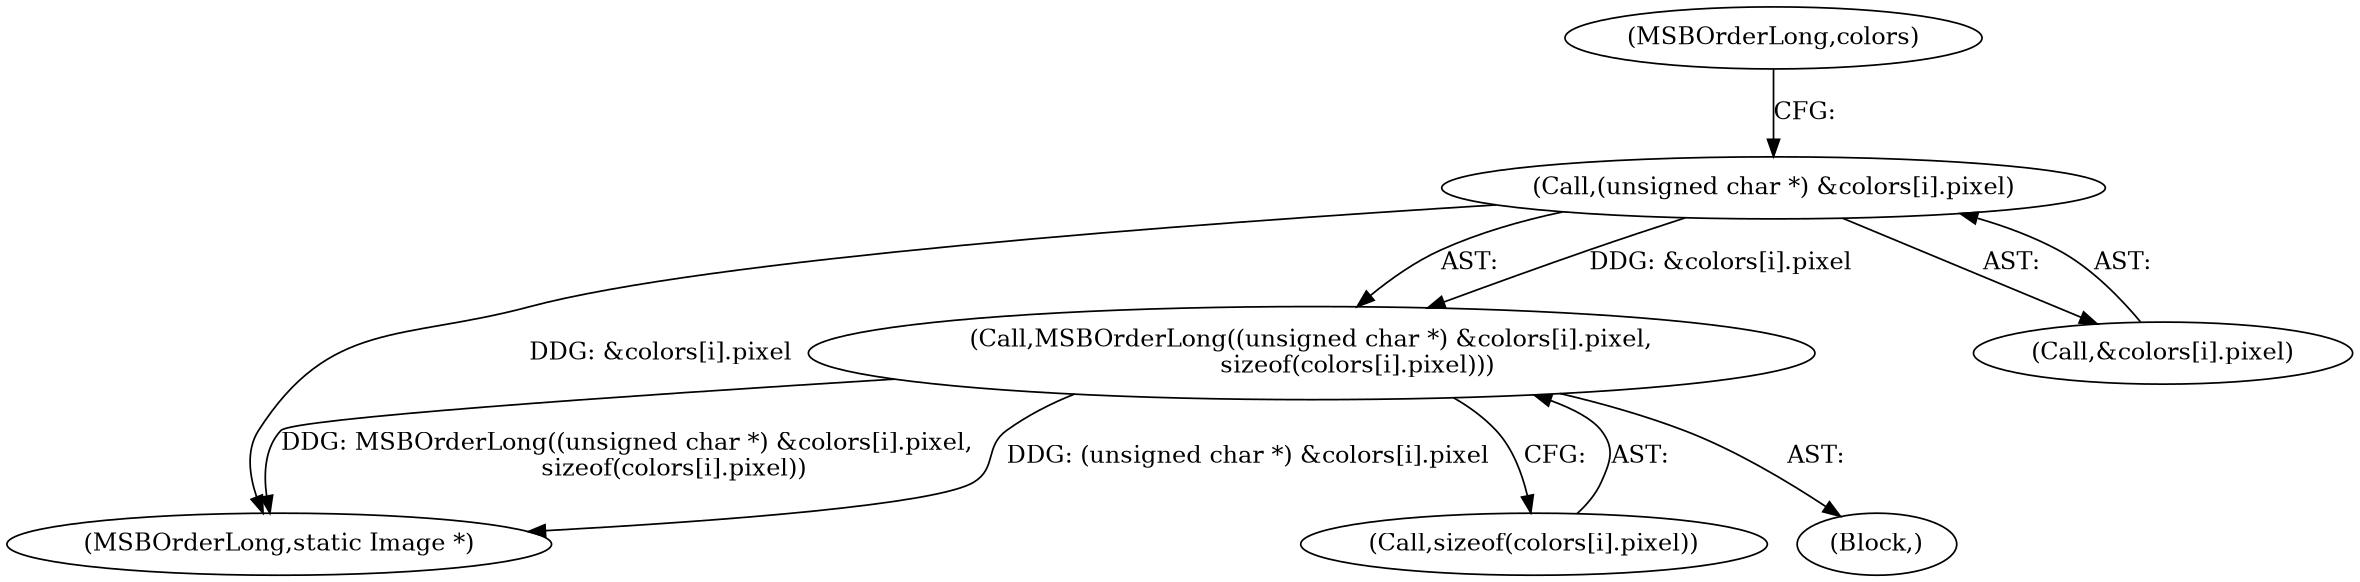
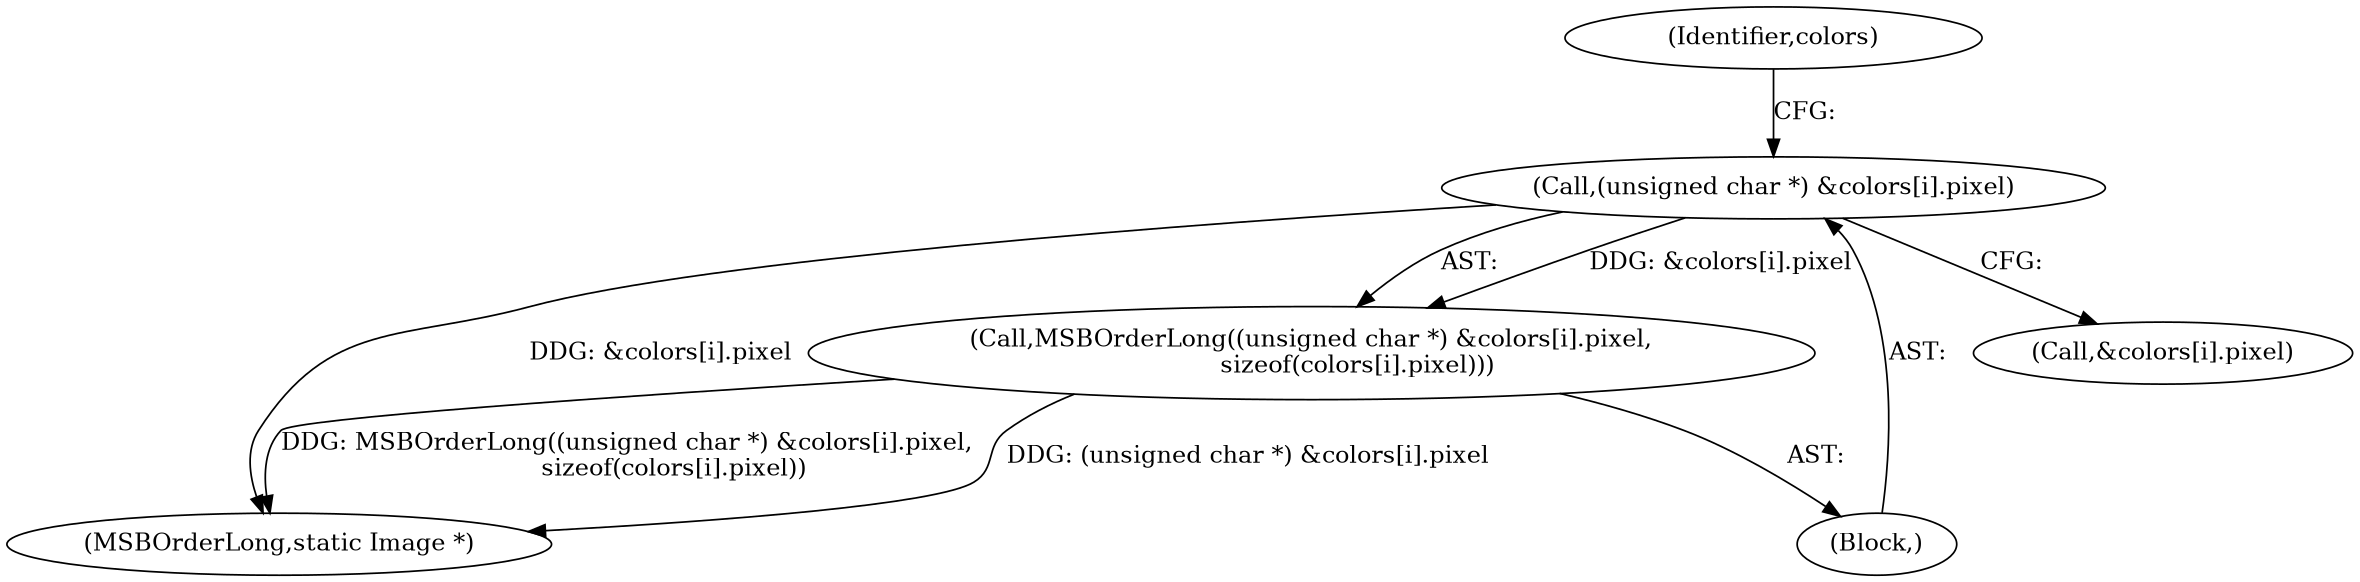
node "(MSBOrderLong,colors)": label "(MSBOrderLong,colors)" -> "(Identifier,colors)"
edge "(Call,&colors[i].pixel)" -> "(Call,(unsigned char *) &colors[i].pixel)": now "(Block,)" -> "(Call,(unsigned char *) &colors[i].pixel)"
edge "(Call,(unsigned char *) &colors[i].pixel)" -> "(Call,&colors[i].pixel)": label "AST: " -> "CFG: "
node "(Call,sizeof(colors[i].pixel))": removed
